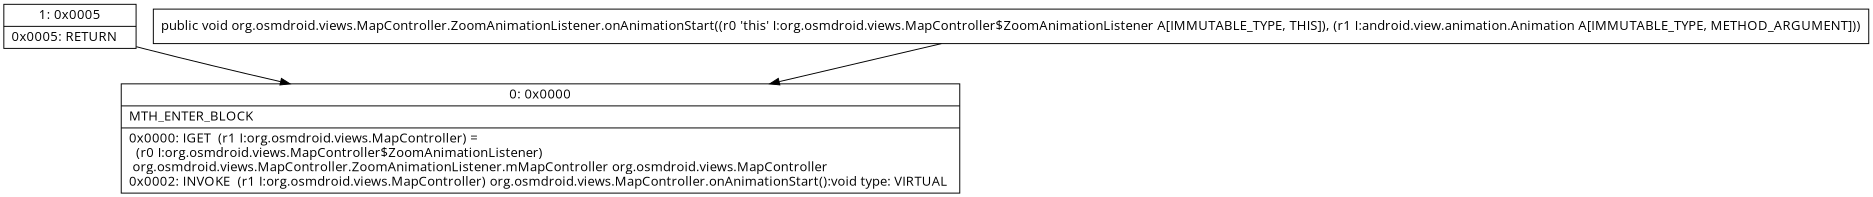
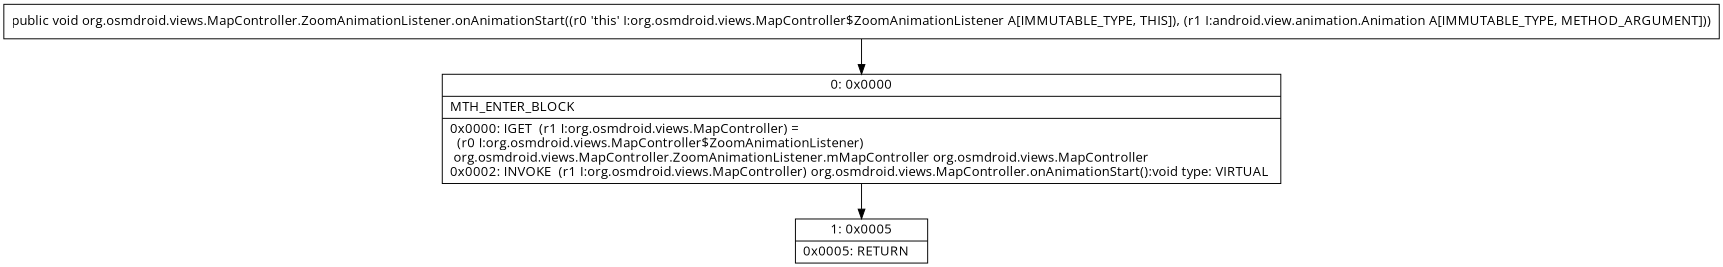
edge "1: 0x0005" -> "0: 0x0000": reversed
